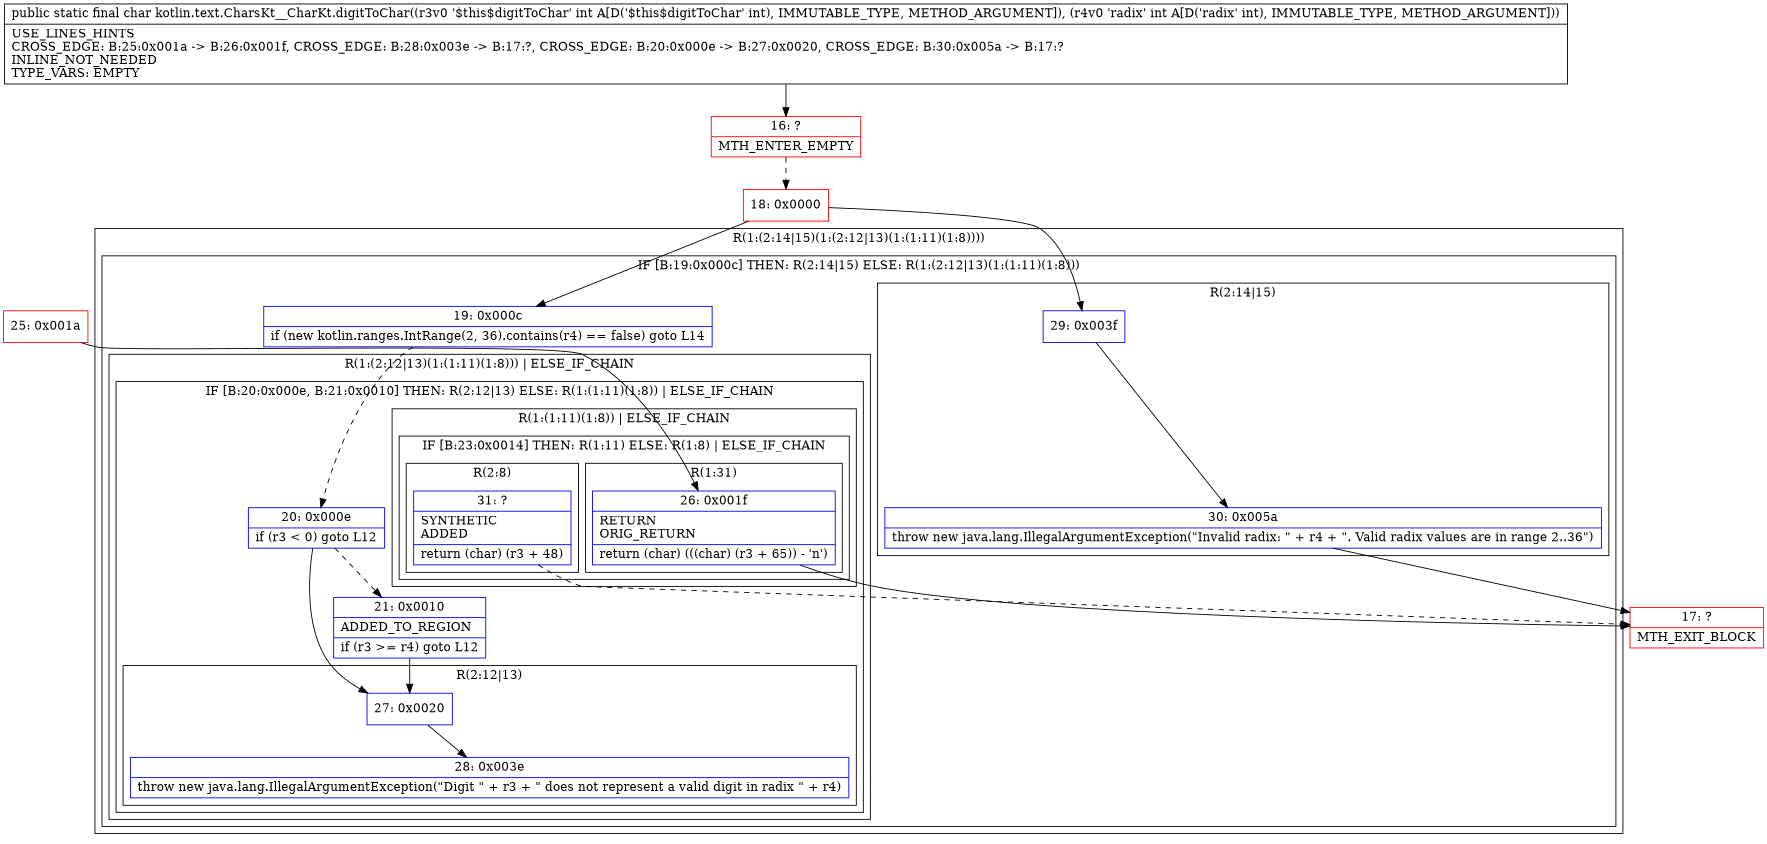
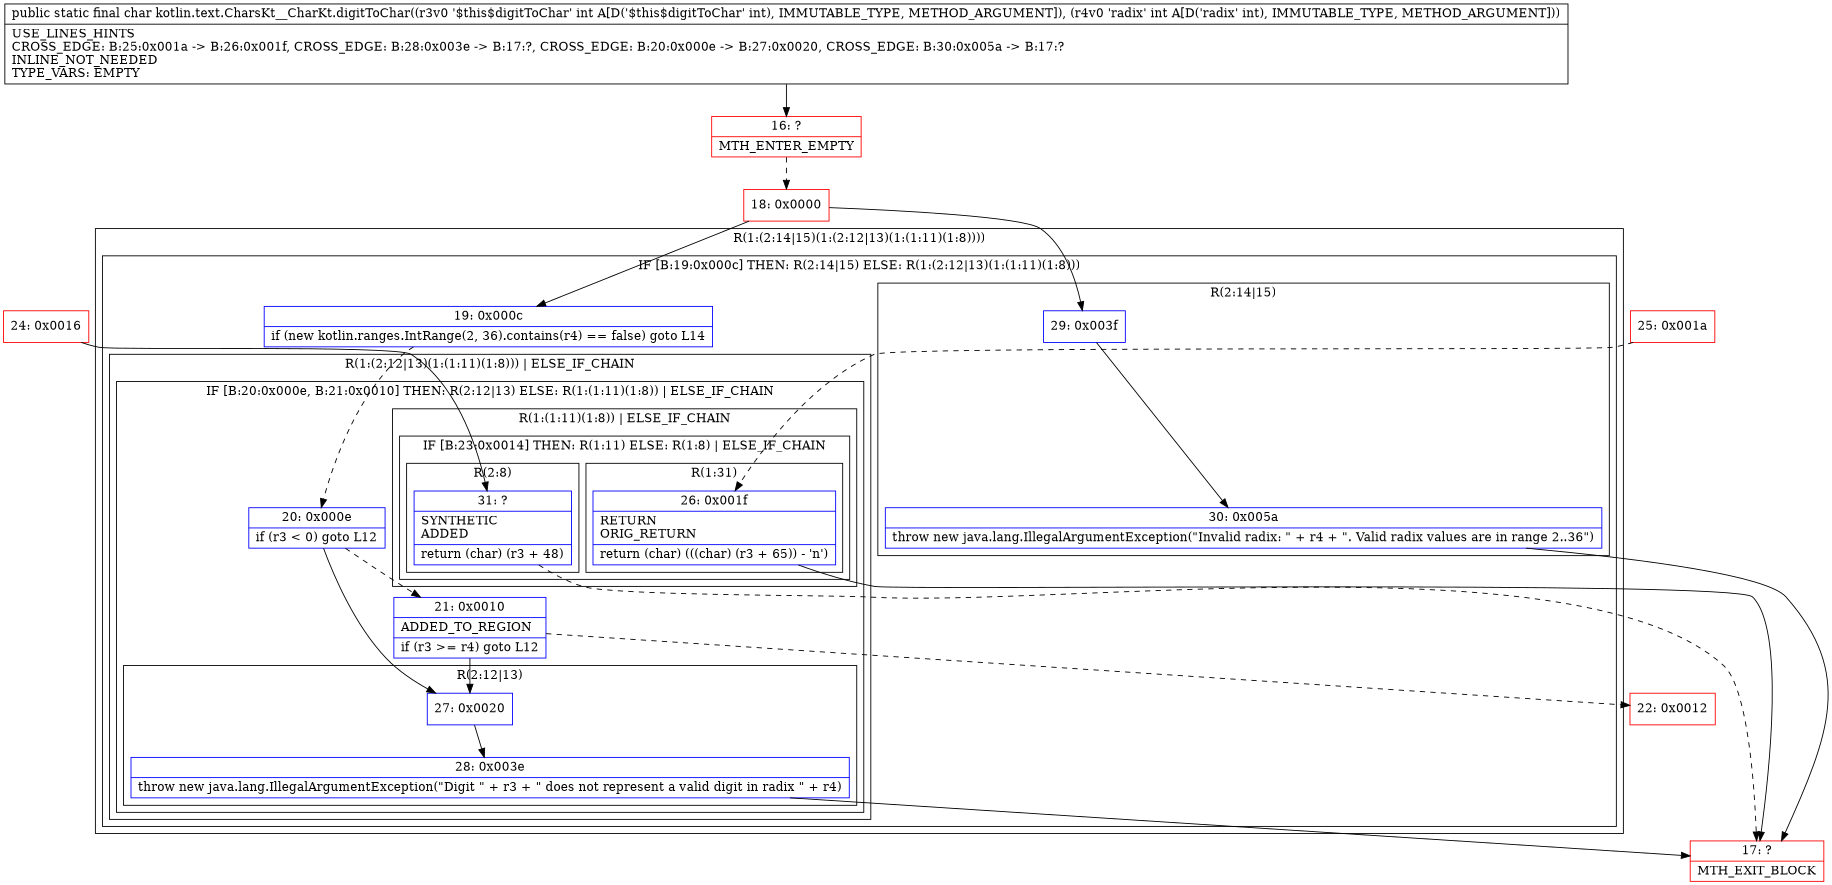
node "24: 0x0016": added
edge "25: 0x001a" -> "26: 0x001f": style solid -> dashed
node "22: 0x0012": added
edge "28: 0x003e" -> "17: ?": added
